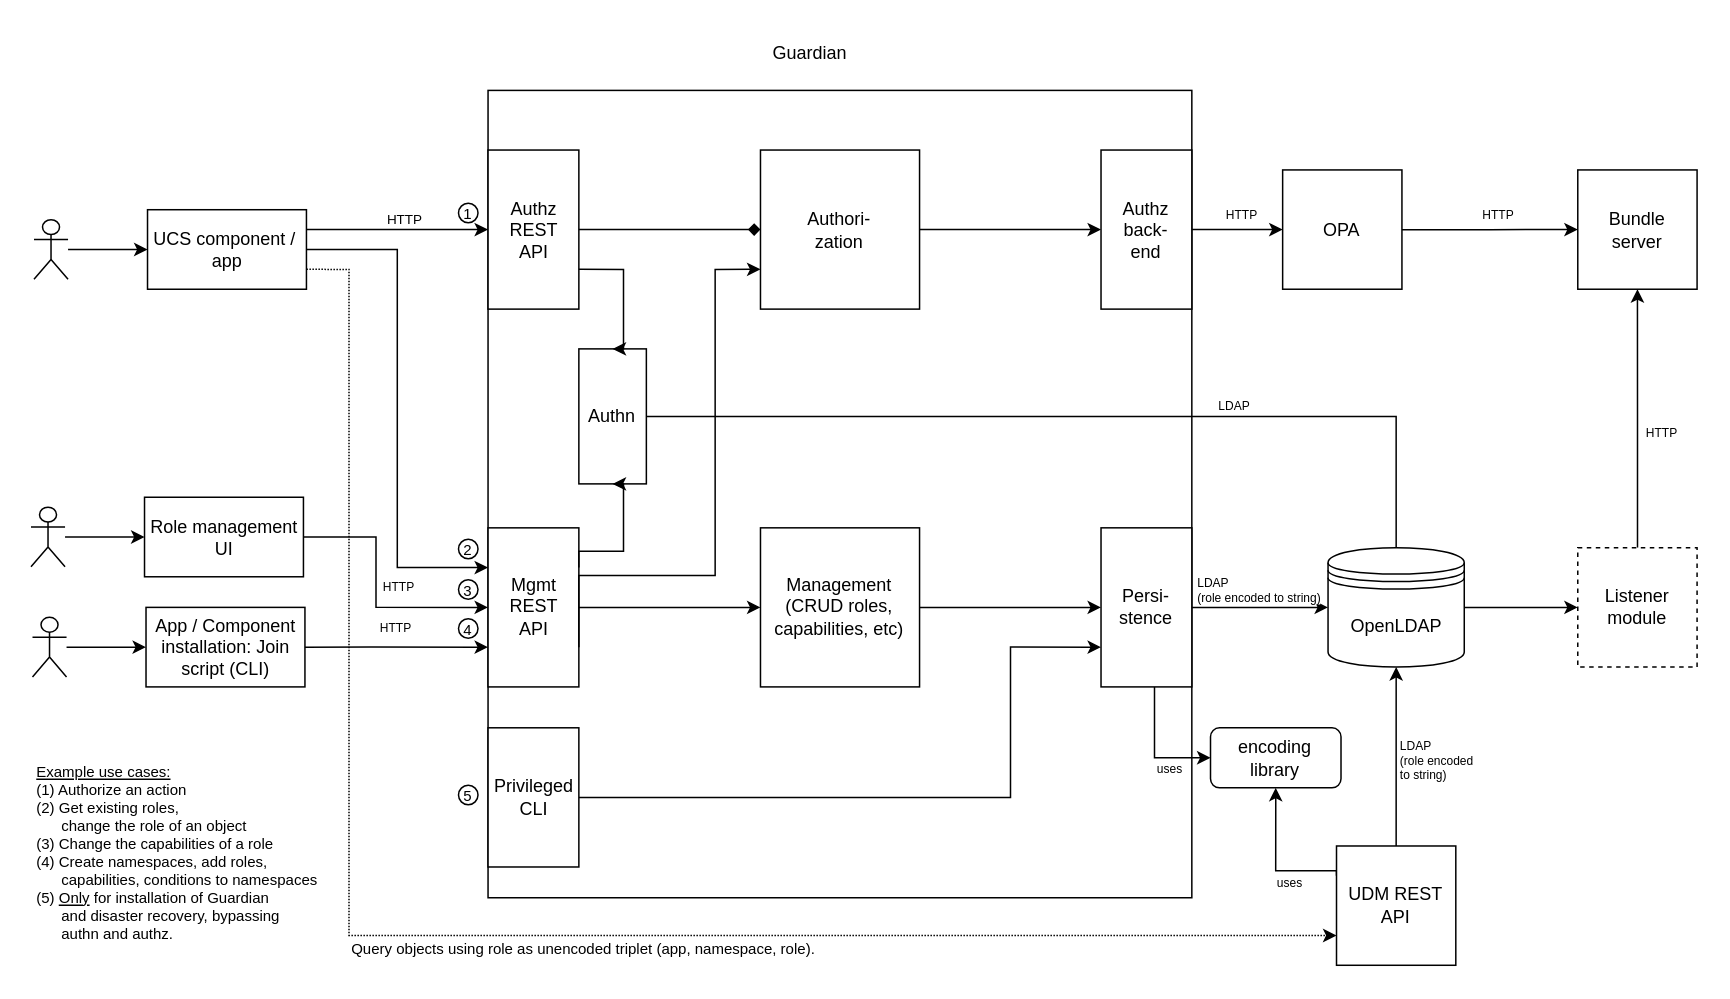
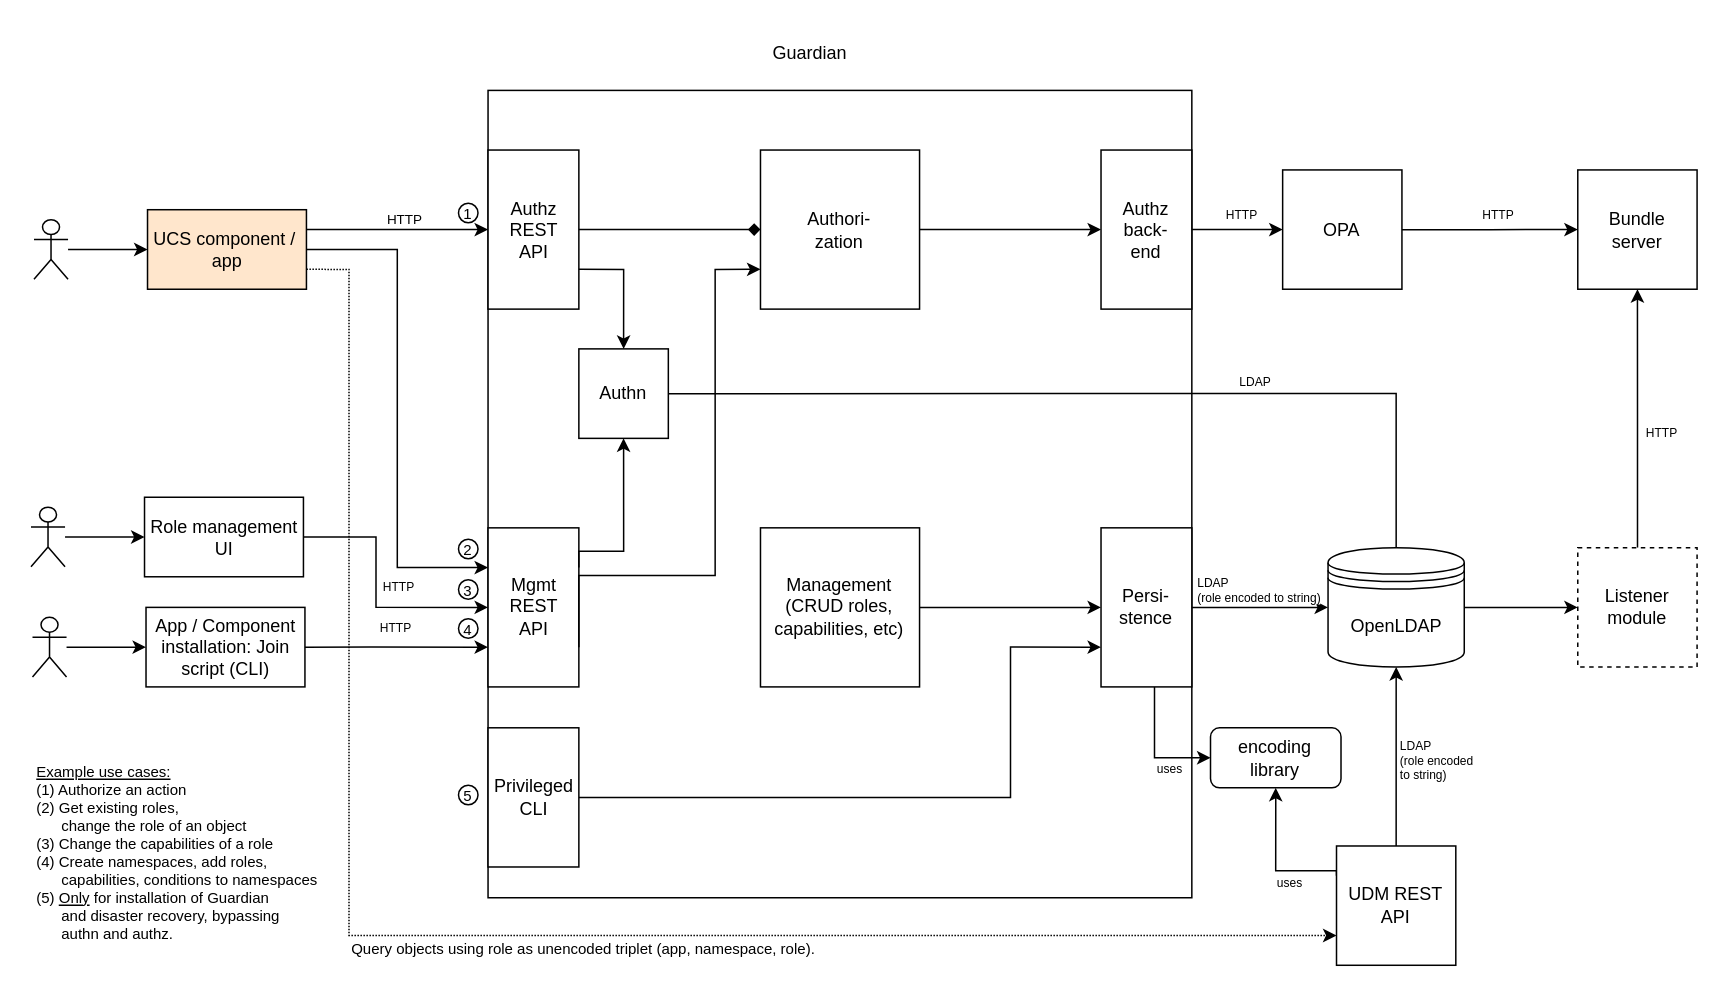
node "UCS component / app": fillcolor #ffffff -> #ffe6cc
node "Authn": size 68x135 -> 89x89
edge "Mgmt REST API" -> "Management (CRUD roles, capabilities, etc)": removed
